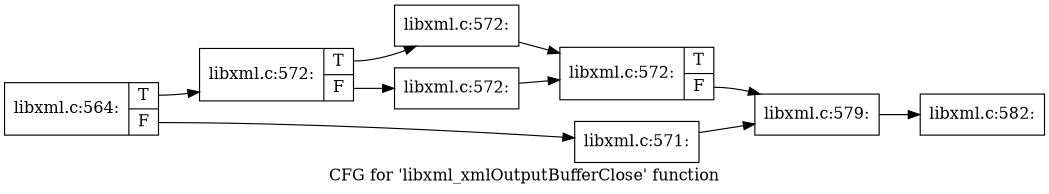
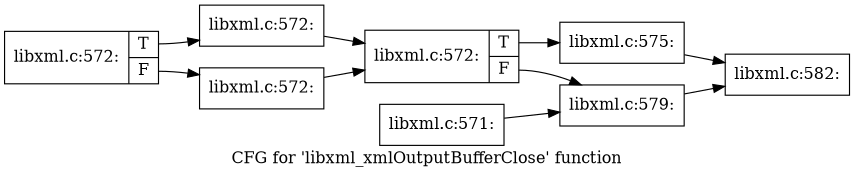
node "libxml.c:575:": added
node "libxml.c:564:": removed
